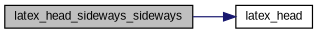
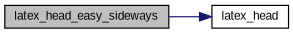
node "latex_head_sideways_sideways": label "latex_head_sideways_sideways" -> "latex_head_easy_sideways"
